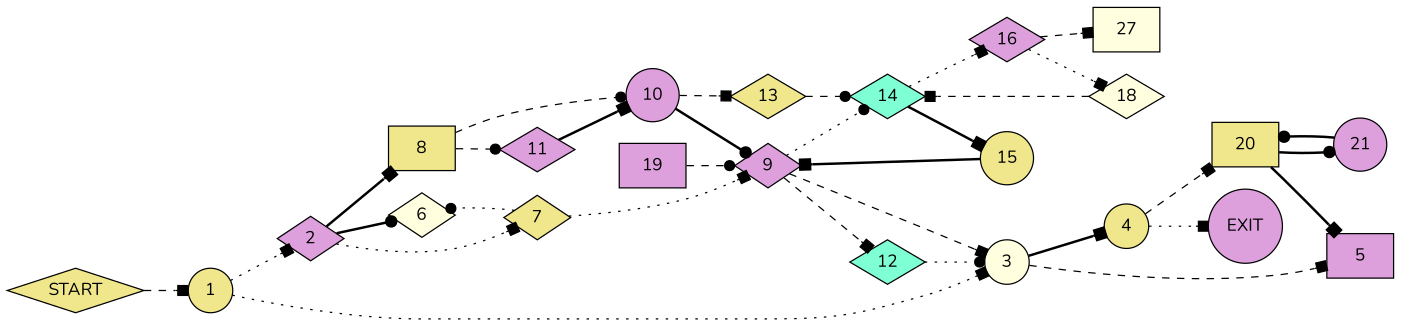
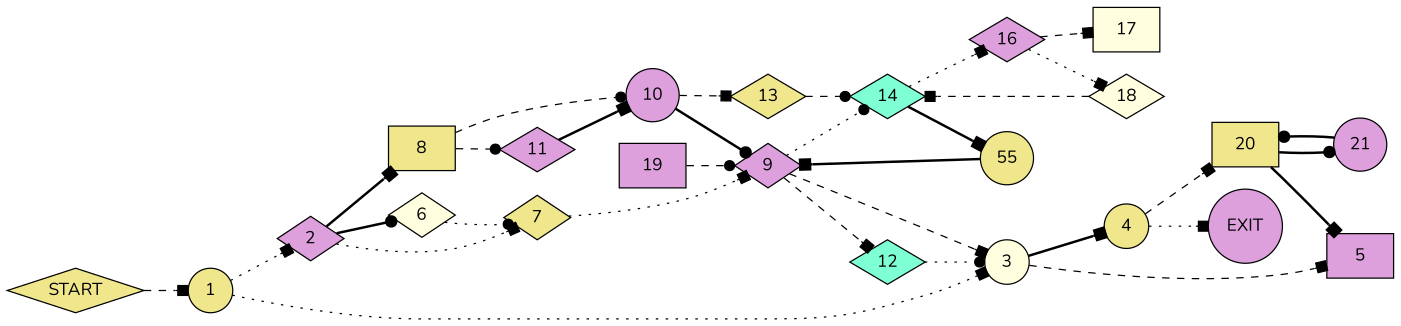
node "27": label "27" -> "17"
node "15": label "15" -> "55"
edge "7" -> "6": reversed
